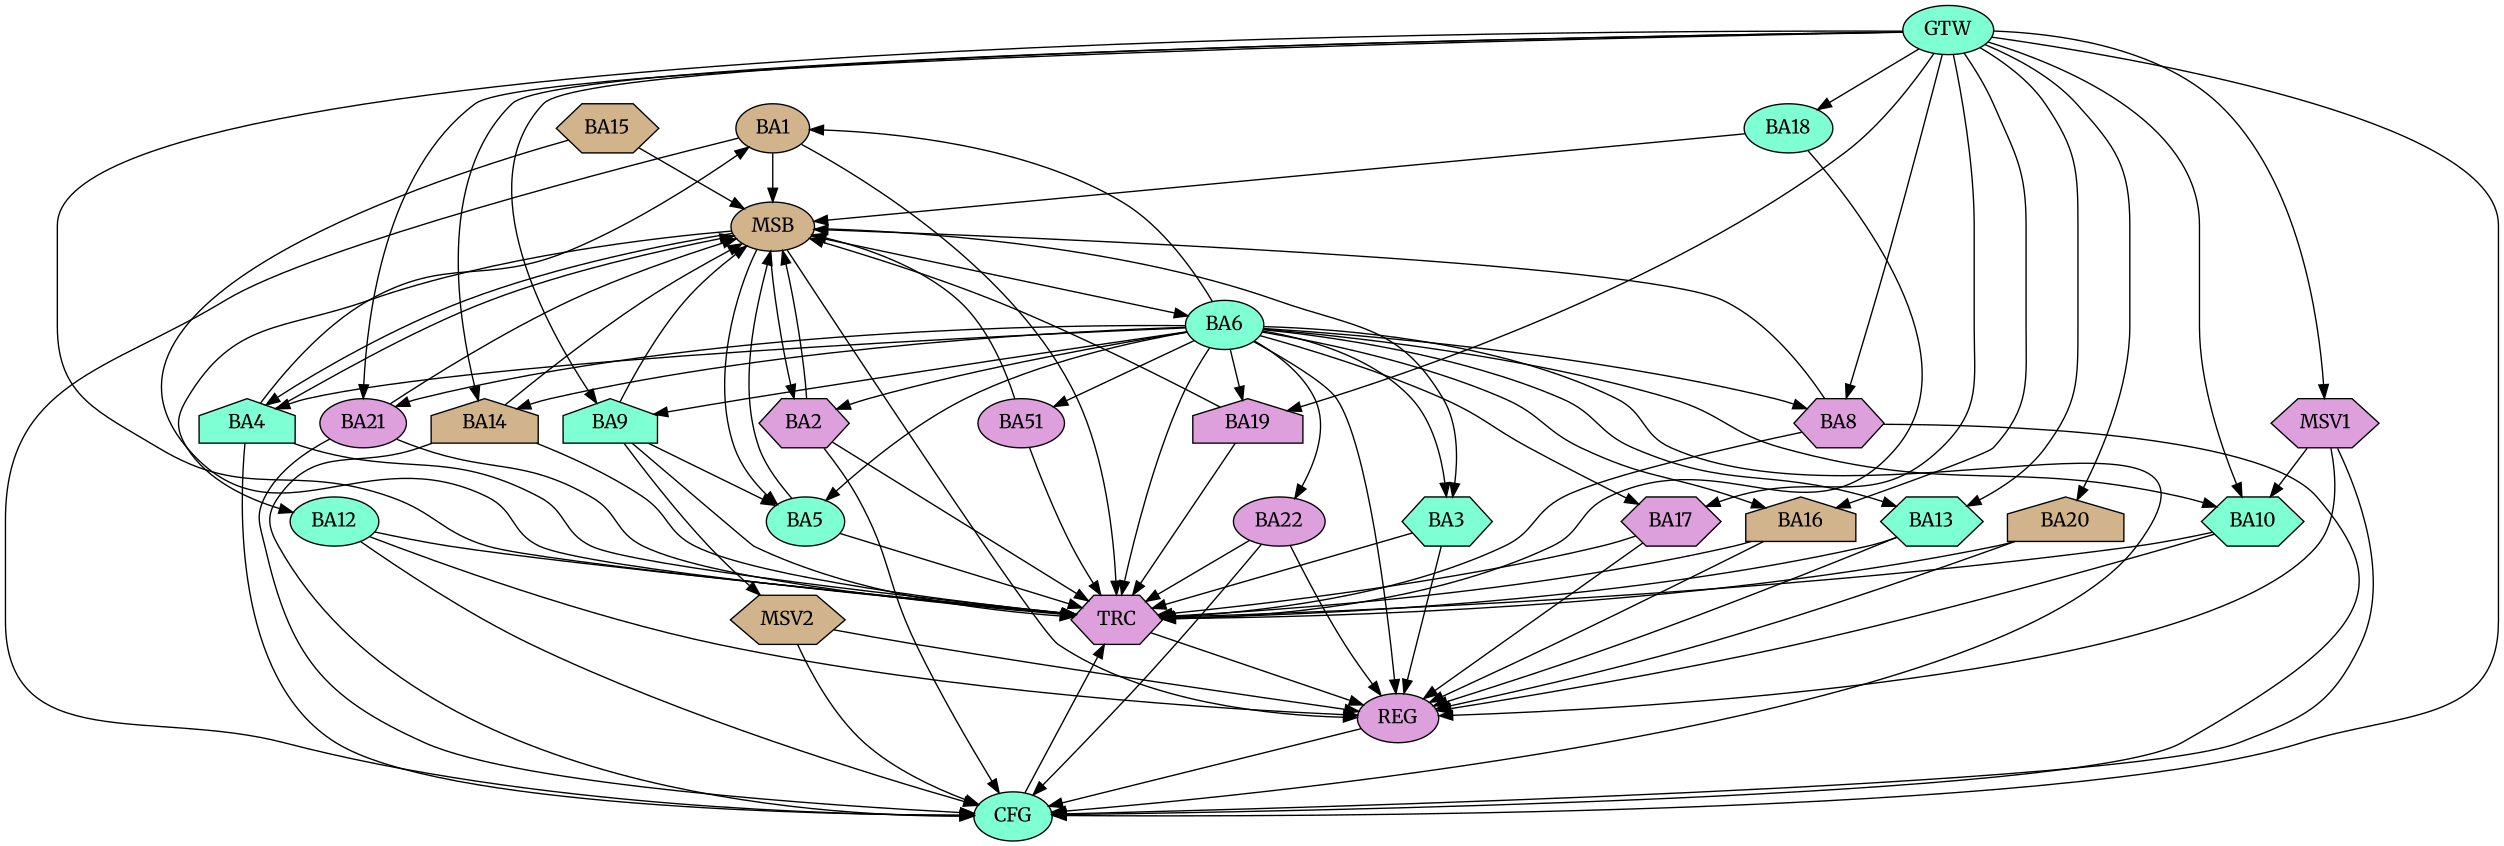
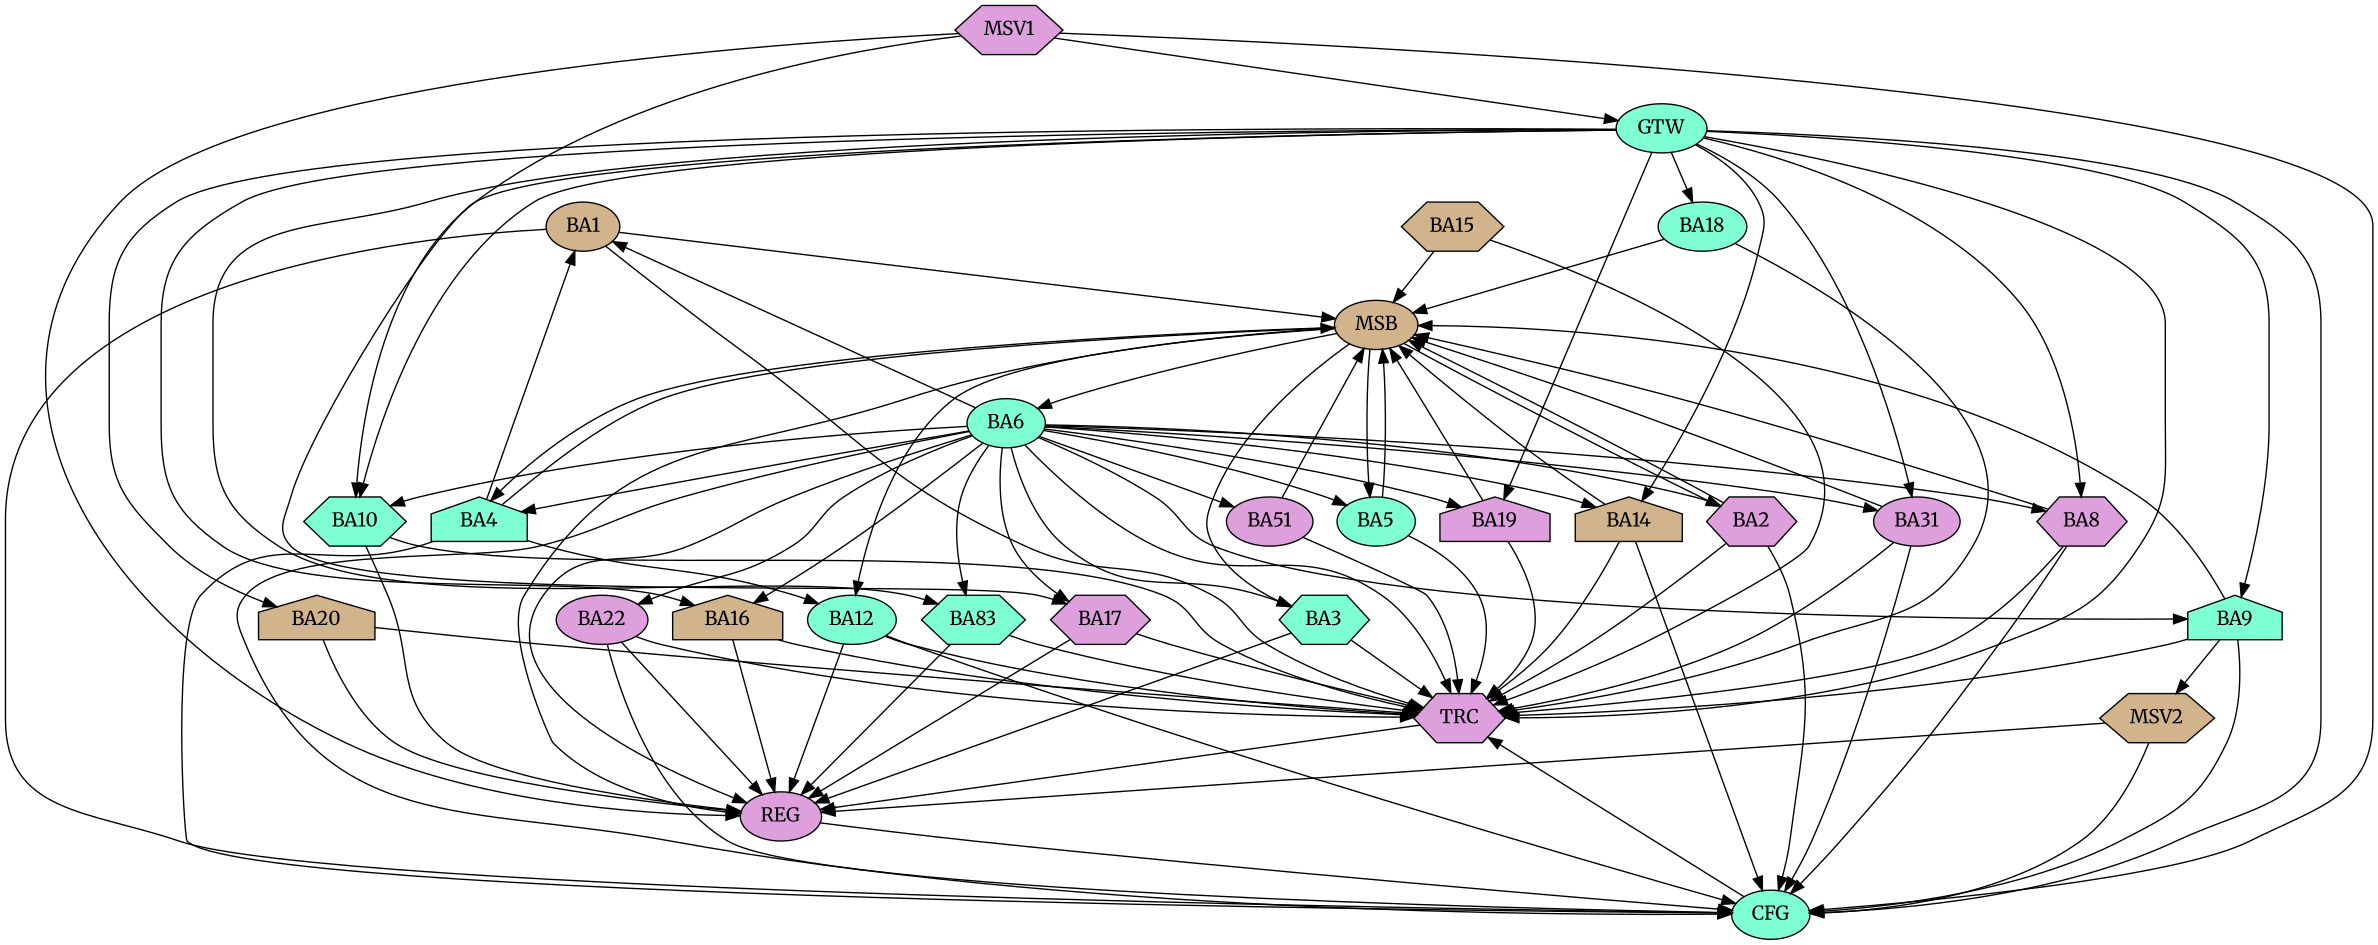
edge "GTW" -> "MSV1": reversed
node "BA21": label "BA21" -> "BA31"
edge "BA9" -> "BA5": now "BA9" -> "CFG"
node "BA13": label "BA13" -> "BA83"
edge "BA4" -> "TRC": now "BA4" -> "BA12"
